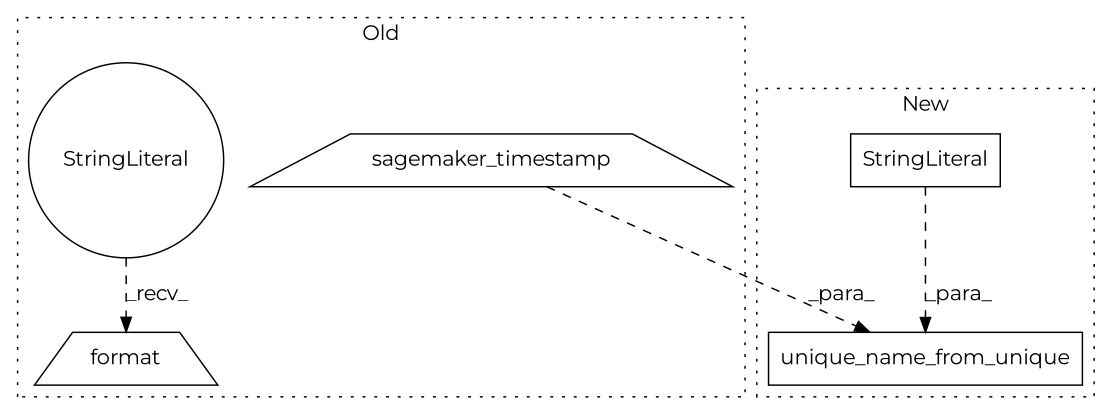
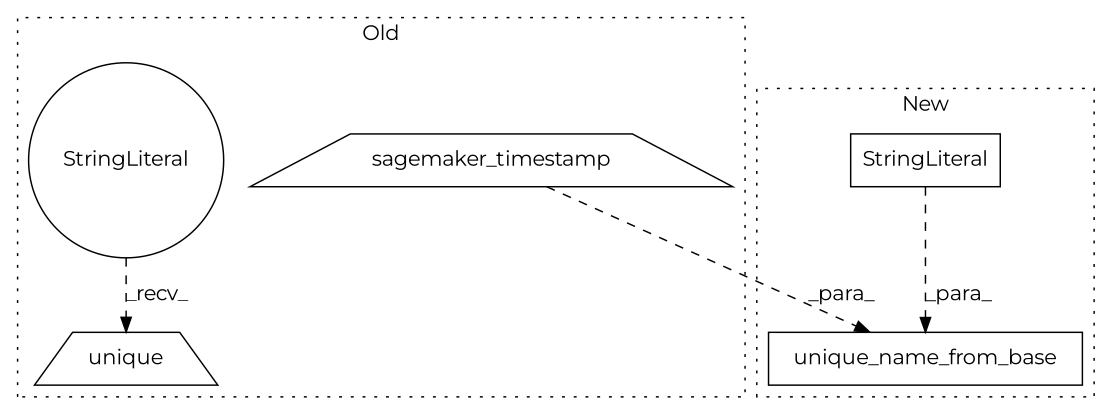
node "format": label "format" -> "unique"
node "unique_name_from_unique": label "unique_name_from_unique" -> "unique_name_from_base"
